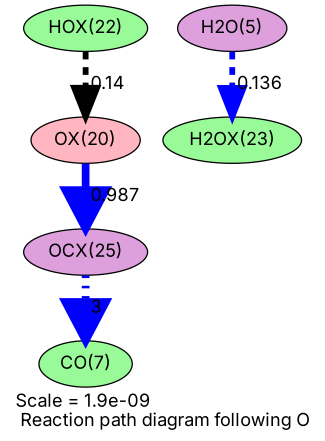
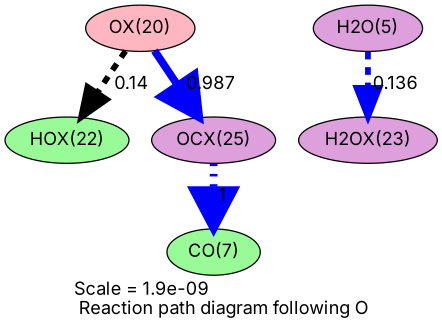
edge "HOX(22)" -> "OX(20)": reversed
node "H2OX(23)": fillcolor palegreen -> plum
edge "OCX(25)" -> "CO(7)": label " 3" -> " 1"
